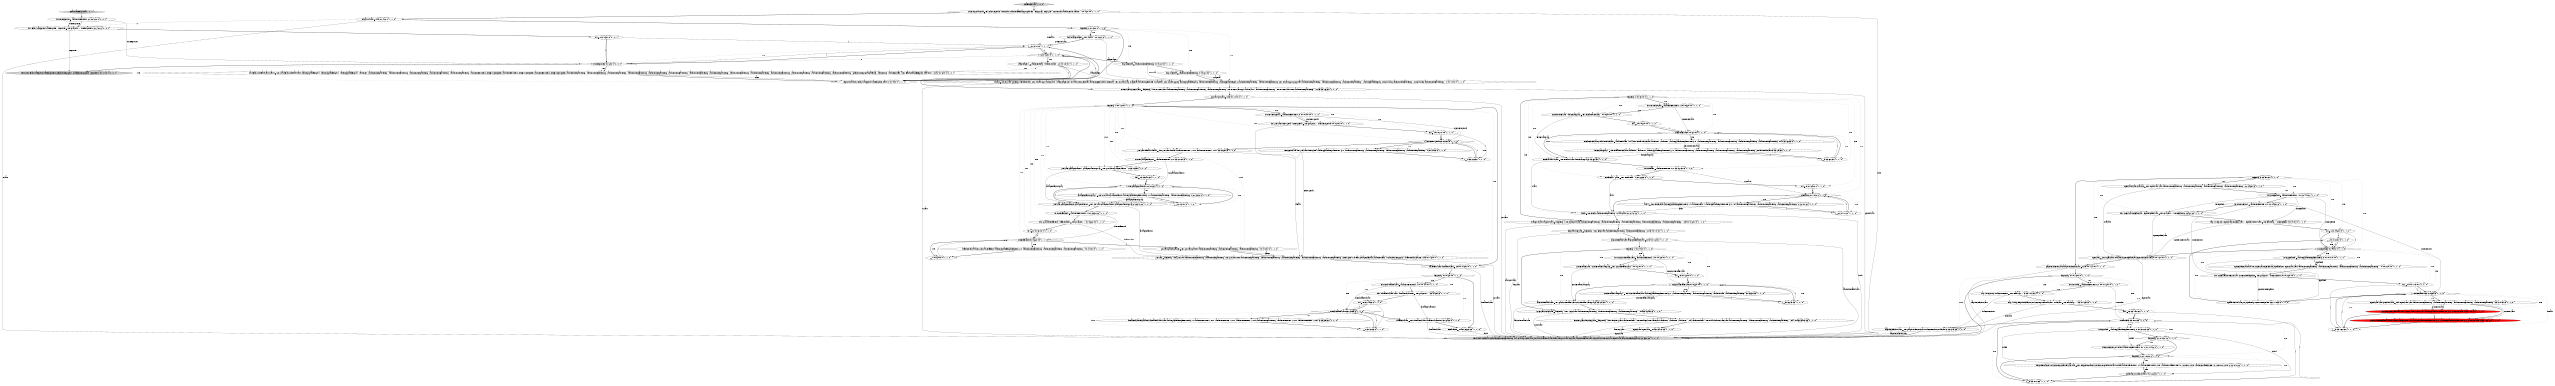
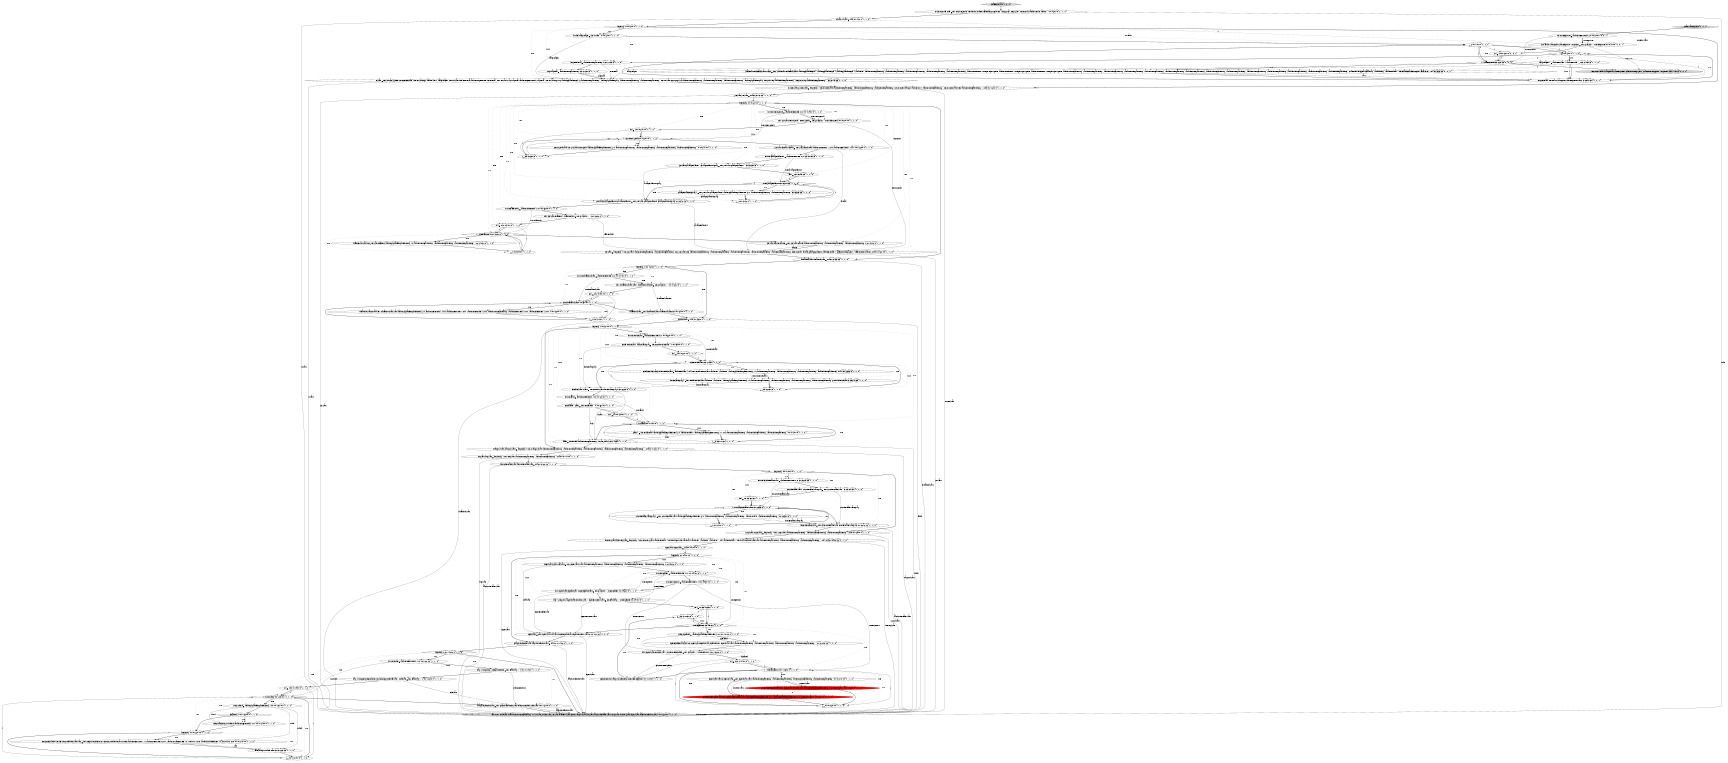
edge "int i = 0@@@5@@@['0', '0', '1']" -> "i++@@@7@@@['1', '1', '1']": reversed
edge "frequently()@@@18@@@['1', '1', '0']" -> "int i = 0@@@29@@@['1', '1', '0']": label "true" -> "responses"
edge "i < numPipelines@@@99@@@['1', '1', '0']" -> "int j = 0@@@104@@@['1', '1', '0']": removed, label "true"
edge "int i = 0@@@37@@@['1', '1', '0']" -> "i++@@@39@@@['1', '1', '0']": style dotted -> solid
edge "j < numProcessors@@@105@@@['1', '1', '0']" -> "j++@@@106@@@['1', '1', '0']": label "threads" -> "true"
edge "FsInfo fsInfo = null@@@56@@@['1', '1', '0']" -> "frequently()@@@57@@@['1', '1', '0']": added
edge "IngestStats ingestStats = null@@@91@@@['1', '1', '0']" -> "frequently()@@@92@@@['1', '1', '0']": added
